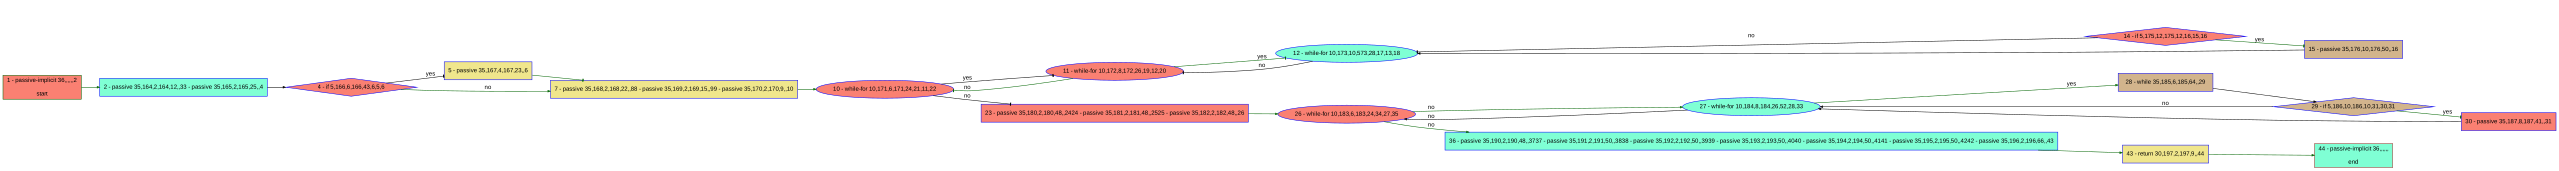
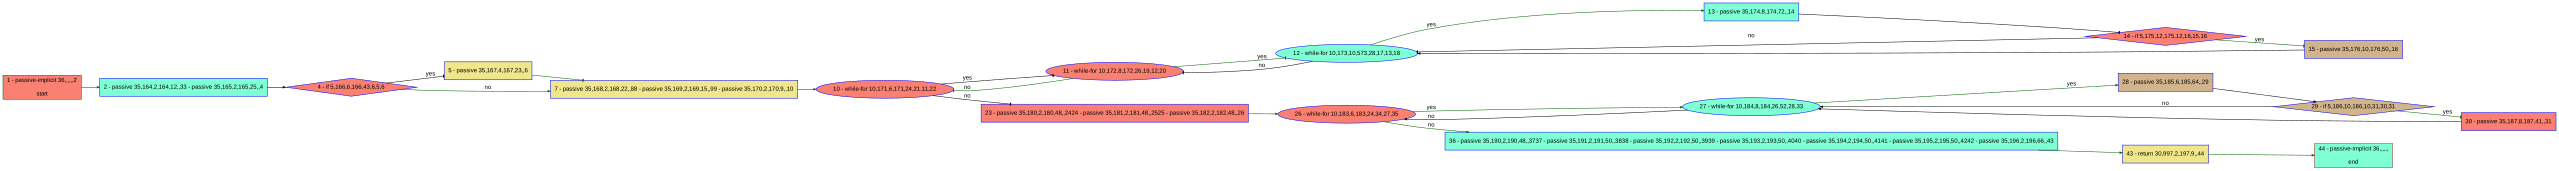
node "13 - passive 35,174,8,174,72,,14": added
node "28 - while 35,185,6,185,64,,29": label "28 - while 35,185,6,185,64,,29" -> "28 - passive 35,185,6,185,64,,29"
edge "26 - while-for 10,183,6,183,24,34,27,35" -> "27 - while-for 10,184,8,184,26,52,28,33": label "no" -> "yes"
node "43 - return 30,197,2,197,9,,44": label "43 - return 30,197,2,197,9,,44" -> "43 - return 30,997,2,197,9,,44"
